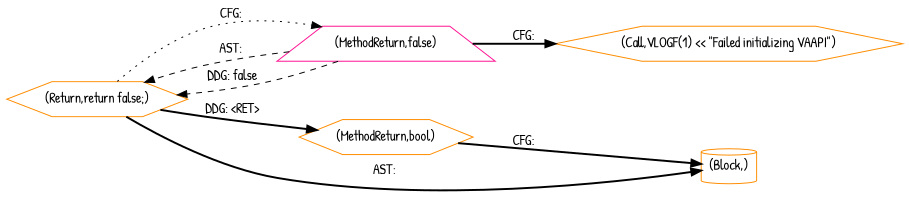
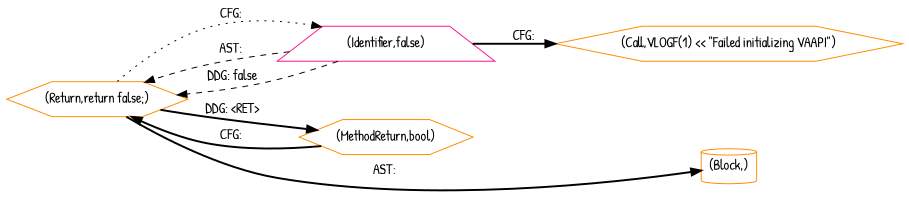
node "(MethodReturn,false)": label "(MethodReturn,false)" -> "(Identifier,false)"
edge "(MethodReturn,bool)" -> "(Block,)": now "(MethodReturn,bool)" -> "(Return,return false;)"
